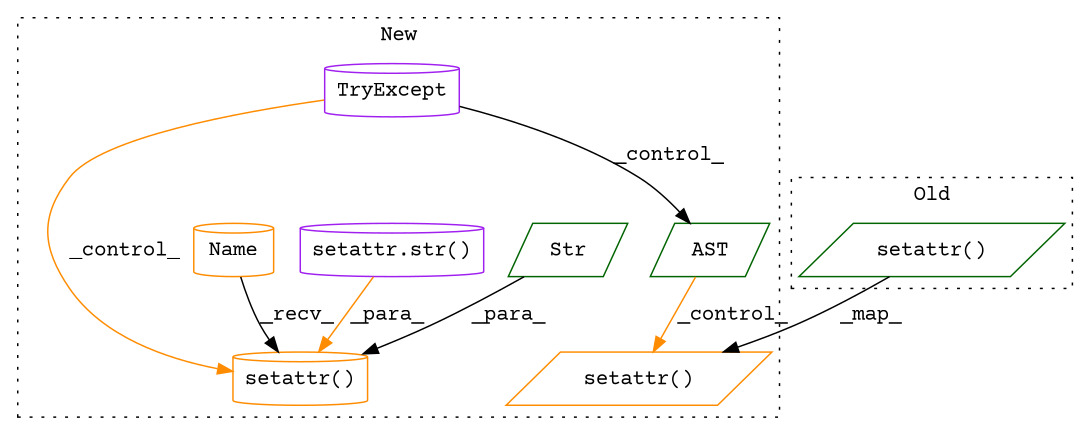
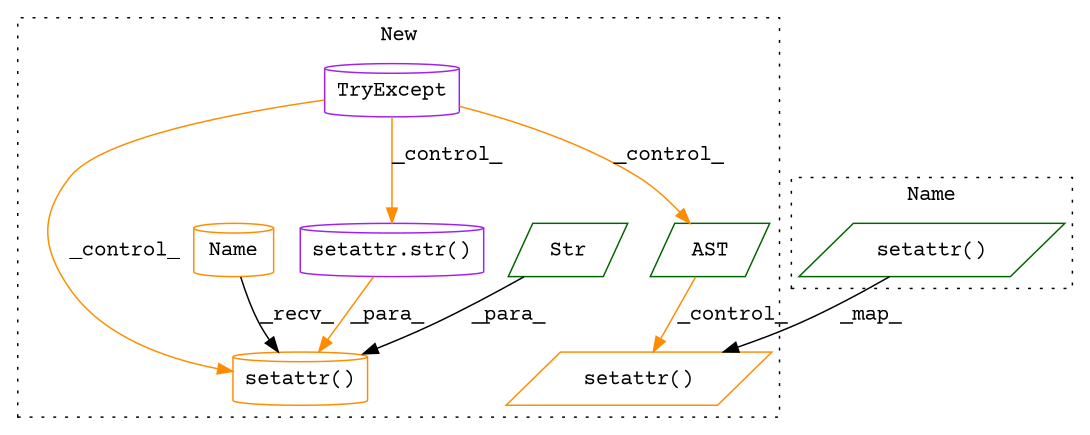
edge "TryExcept" -> "AST": color black -> darkorange
edge "TryExcept" -> "setattr.str()": added, label "_control_"
cluster "Old": label "Old" -> "Name"
